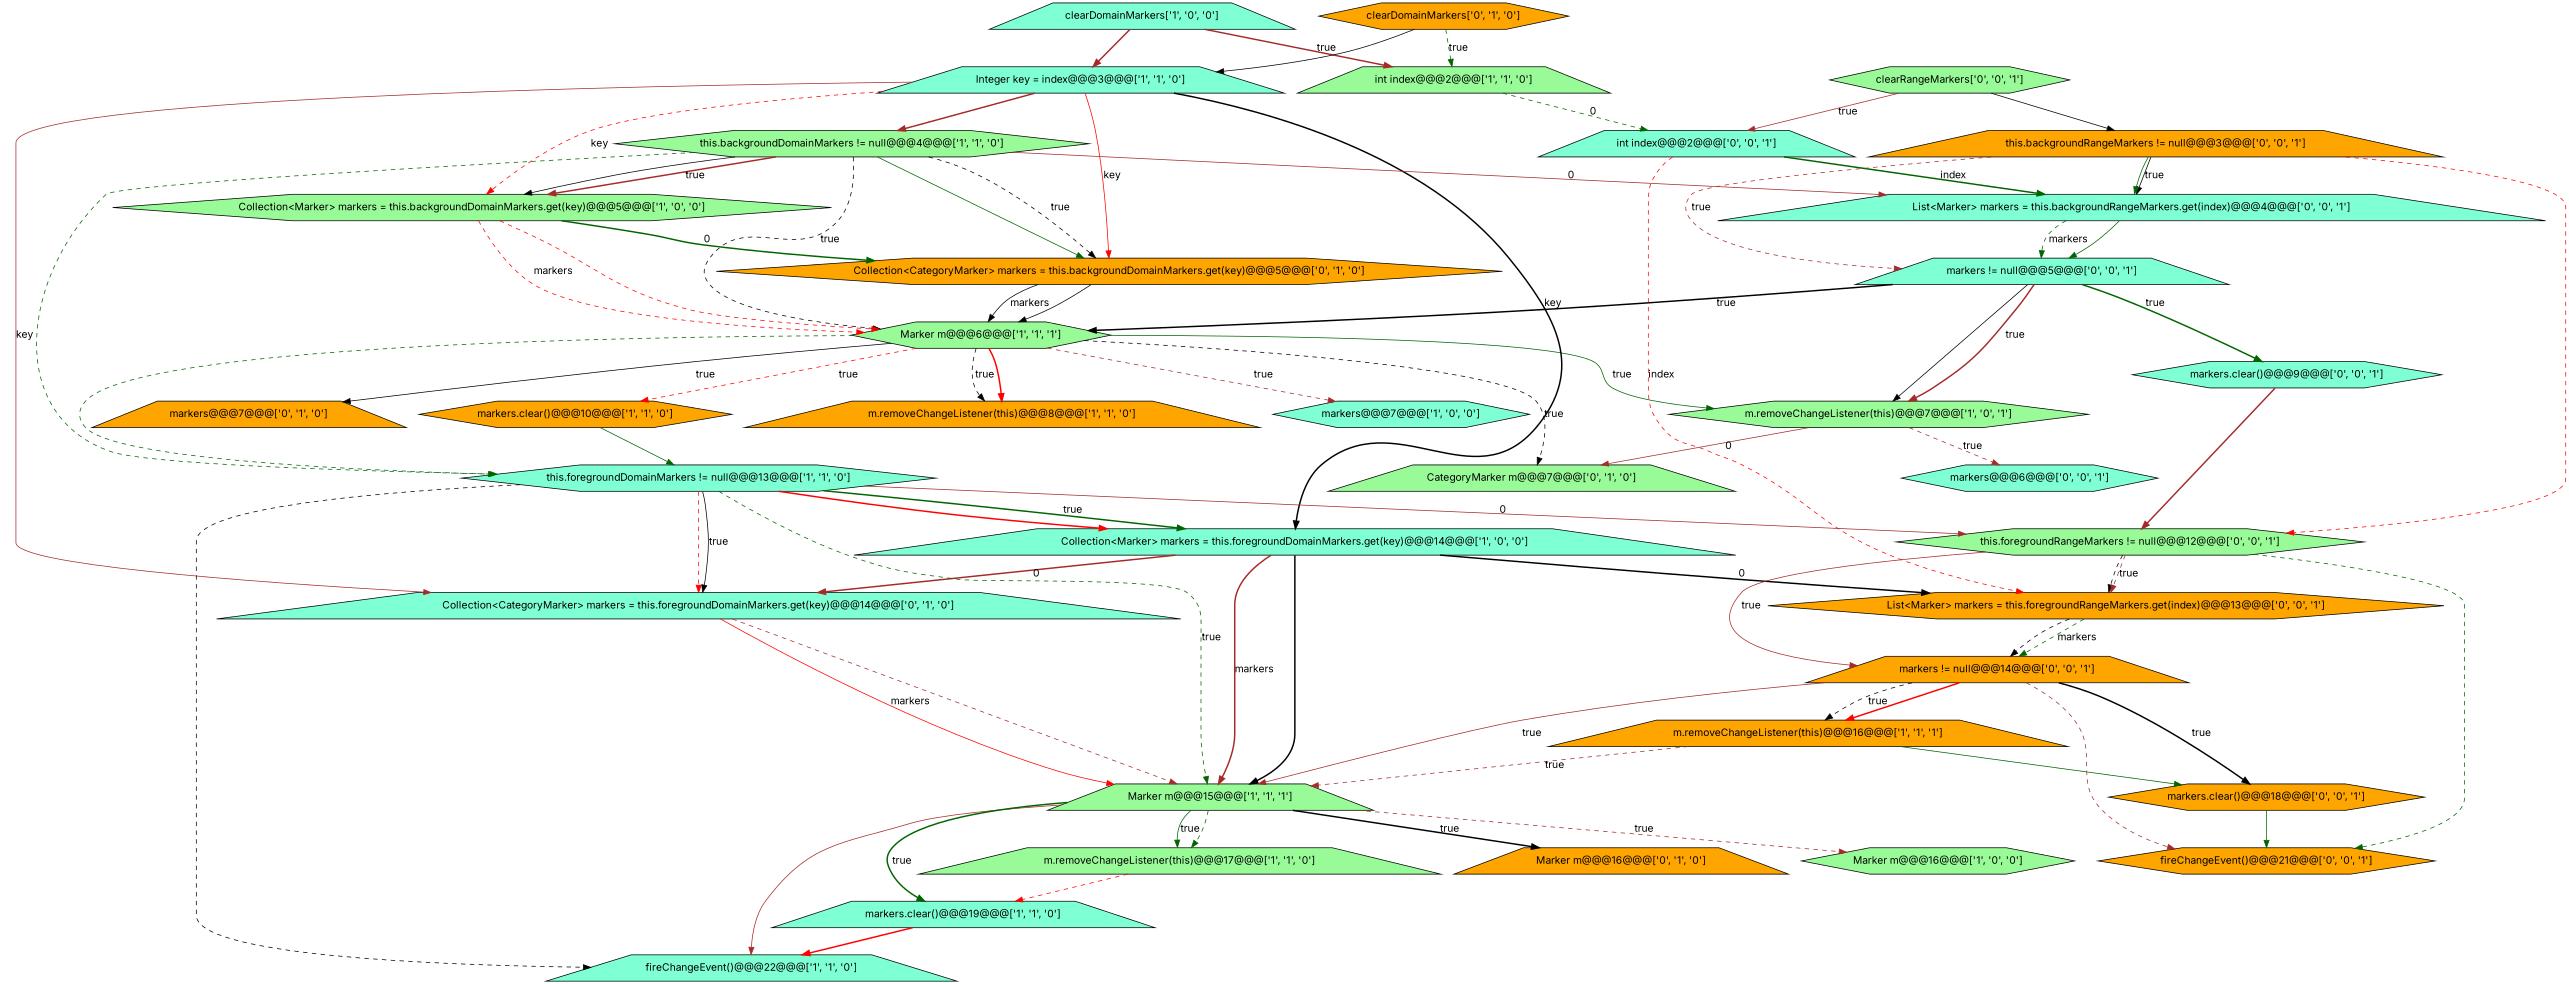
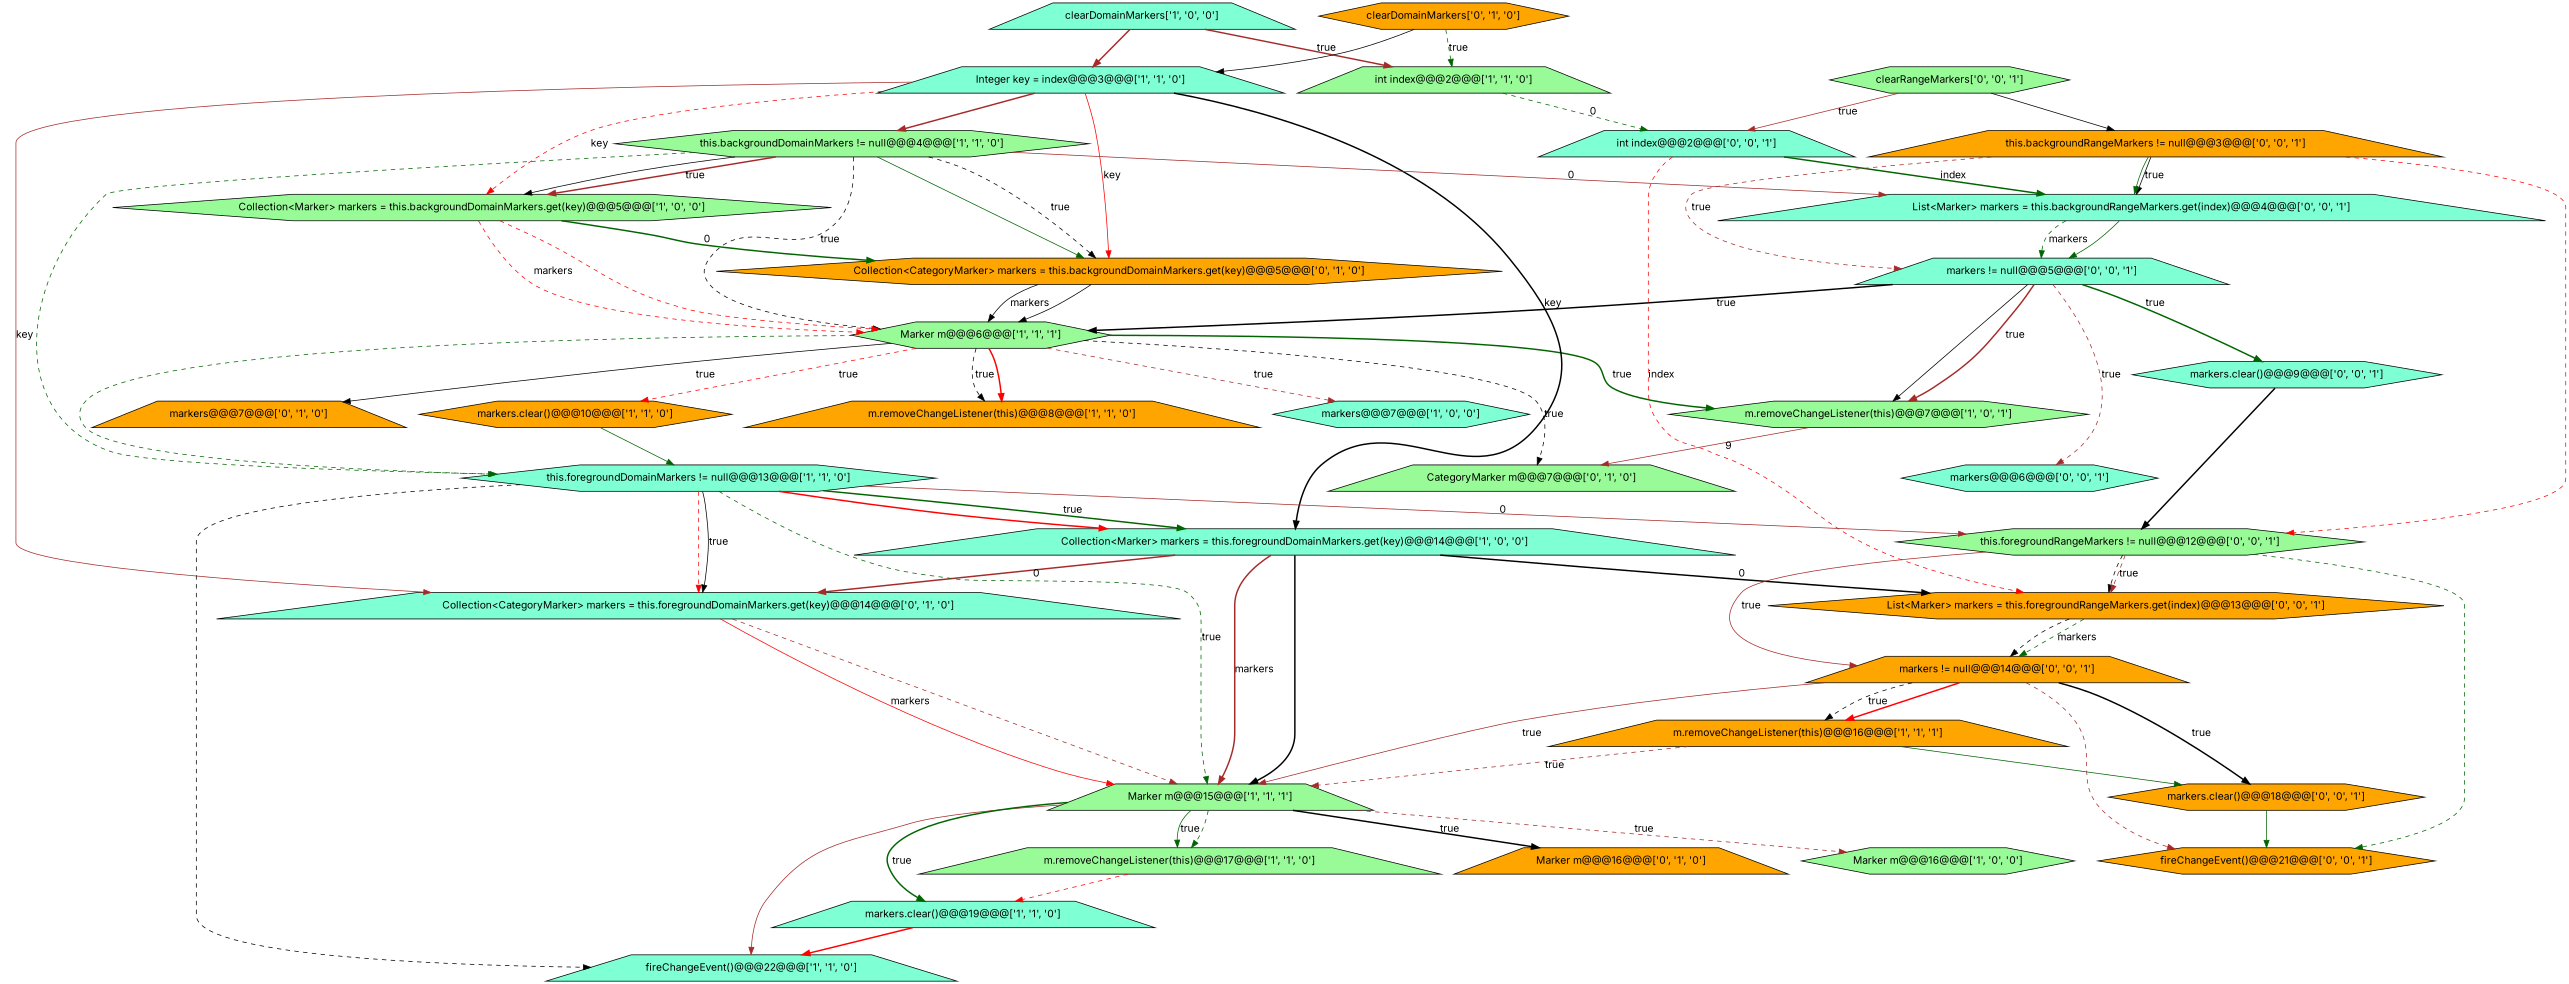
edge "Marker m@@@6@@@['1', '1', '1']" -> "m.removeChangeListener(this)@@@7@@@['1', '0', '1']": style solid -> bold
edge "m.removeChangeListener(this)@@@7@@@['1', '0', '1']" -> "markers@@@6@@@['0', '0', '1']": now "markers != null@@@5@@@['0', '0', '1']" -> "markers@@@6@@@['0', '0', '1']"
edge "m.removeChangeListener(this)@@@7@@@['1', '0', '1']" -> "CategoryMarker m@@@7@@@['0', '1', '0']": label "0" -> "9"
edge "markers.clear()@@@9@@@['0', '0', '1']" -> "this.foregroundRangeMarkers != null@@@12@@@['0', '0', '1']": color brown -> black
